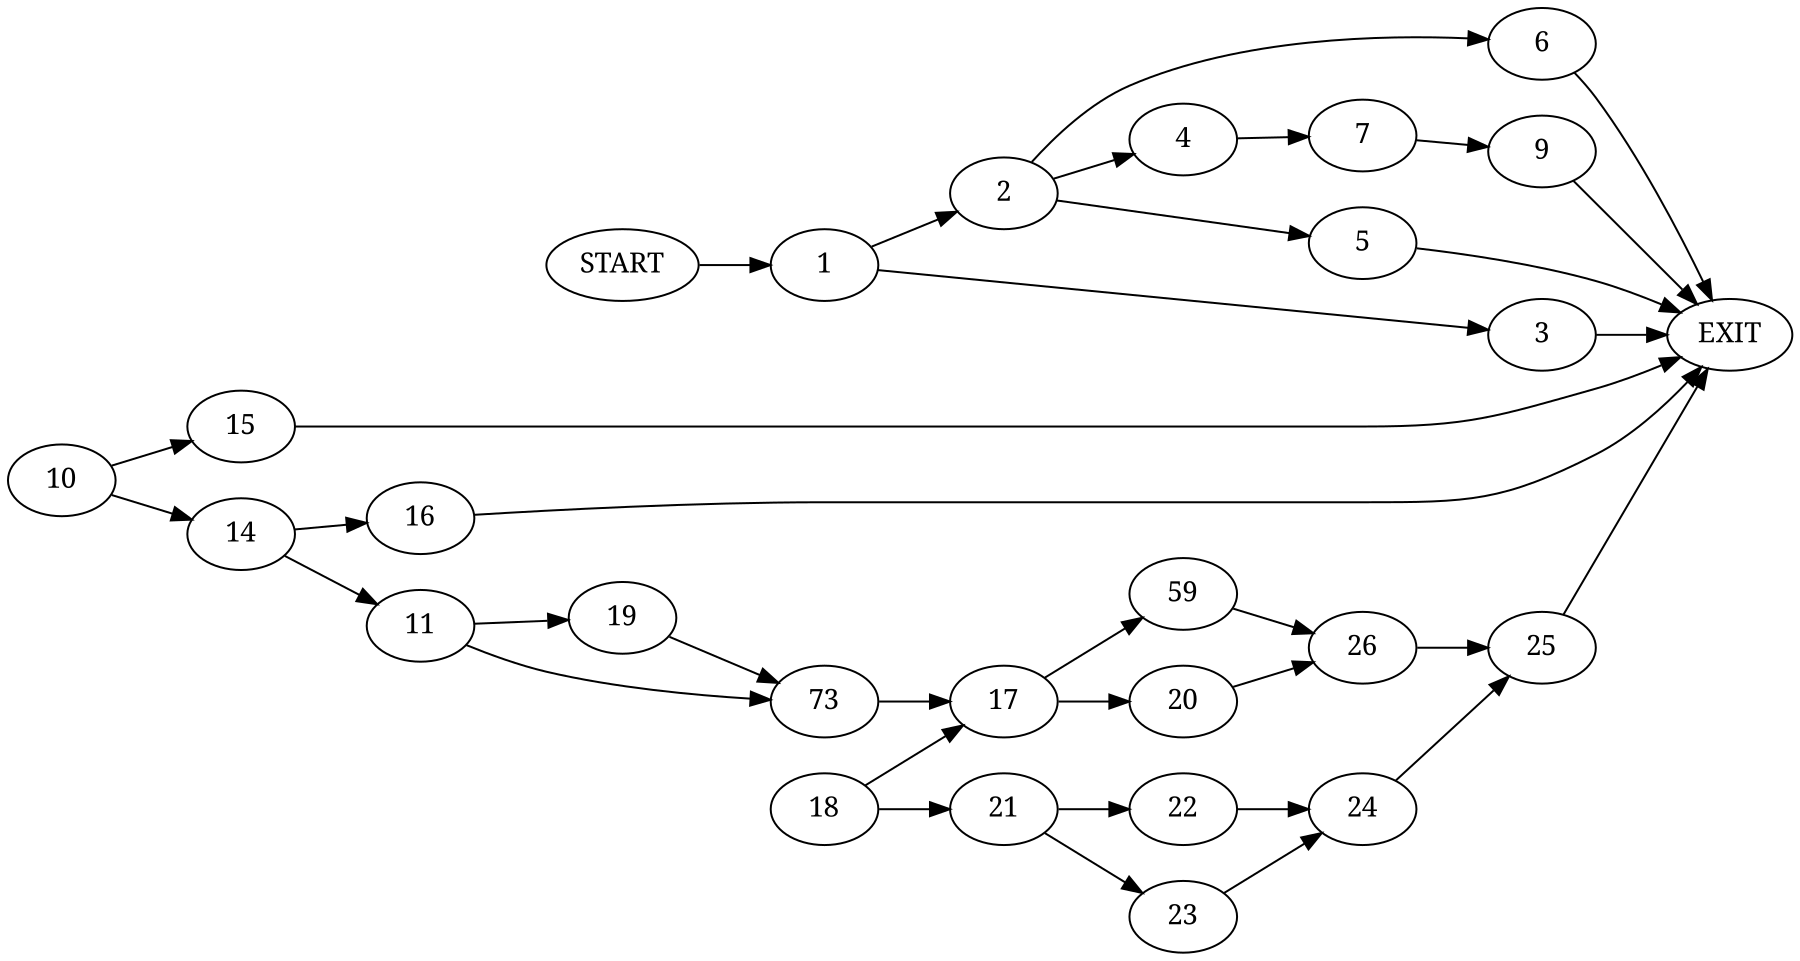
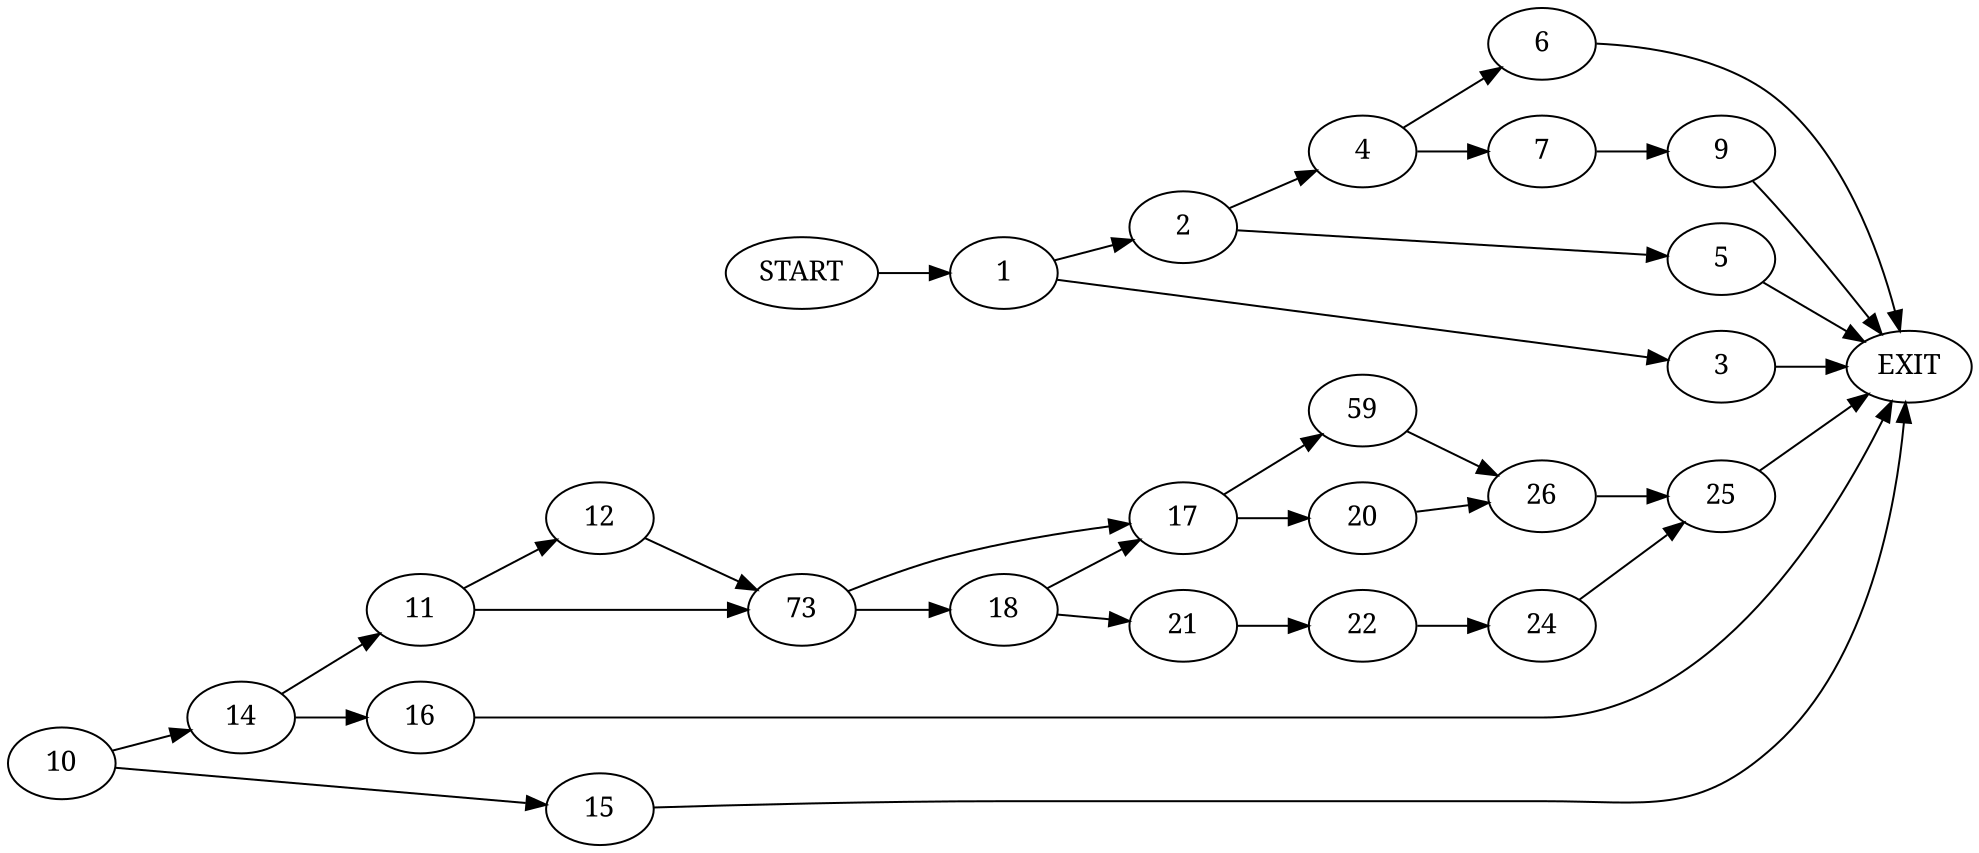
edge "2" -> "6": now "4" -> "6"
edge "73" -> "18": added
node "19": label "19" -> "12"
node "23": removed
